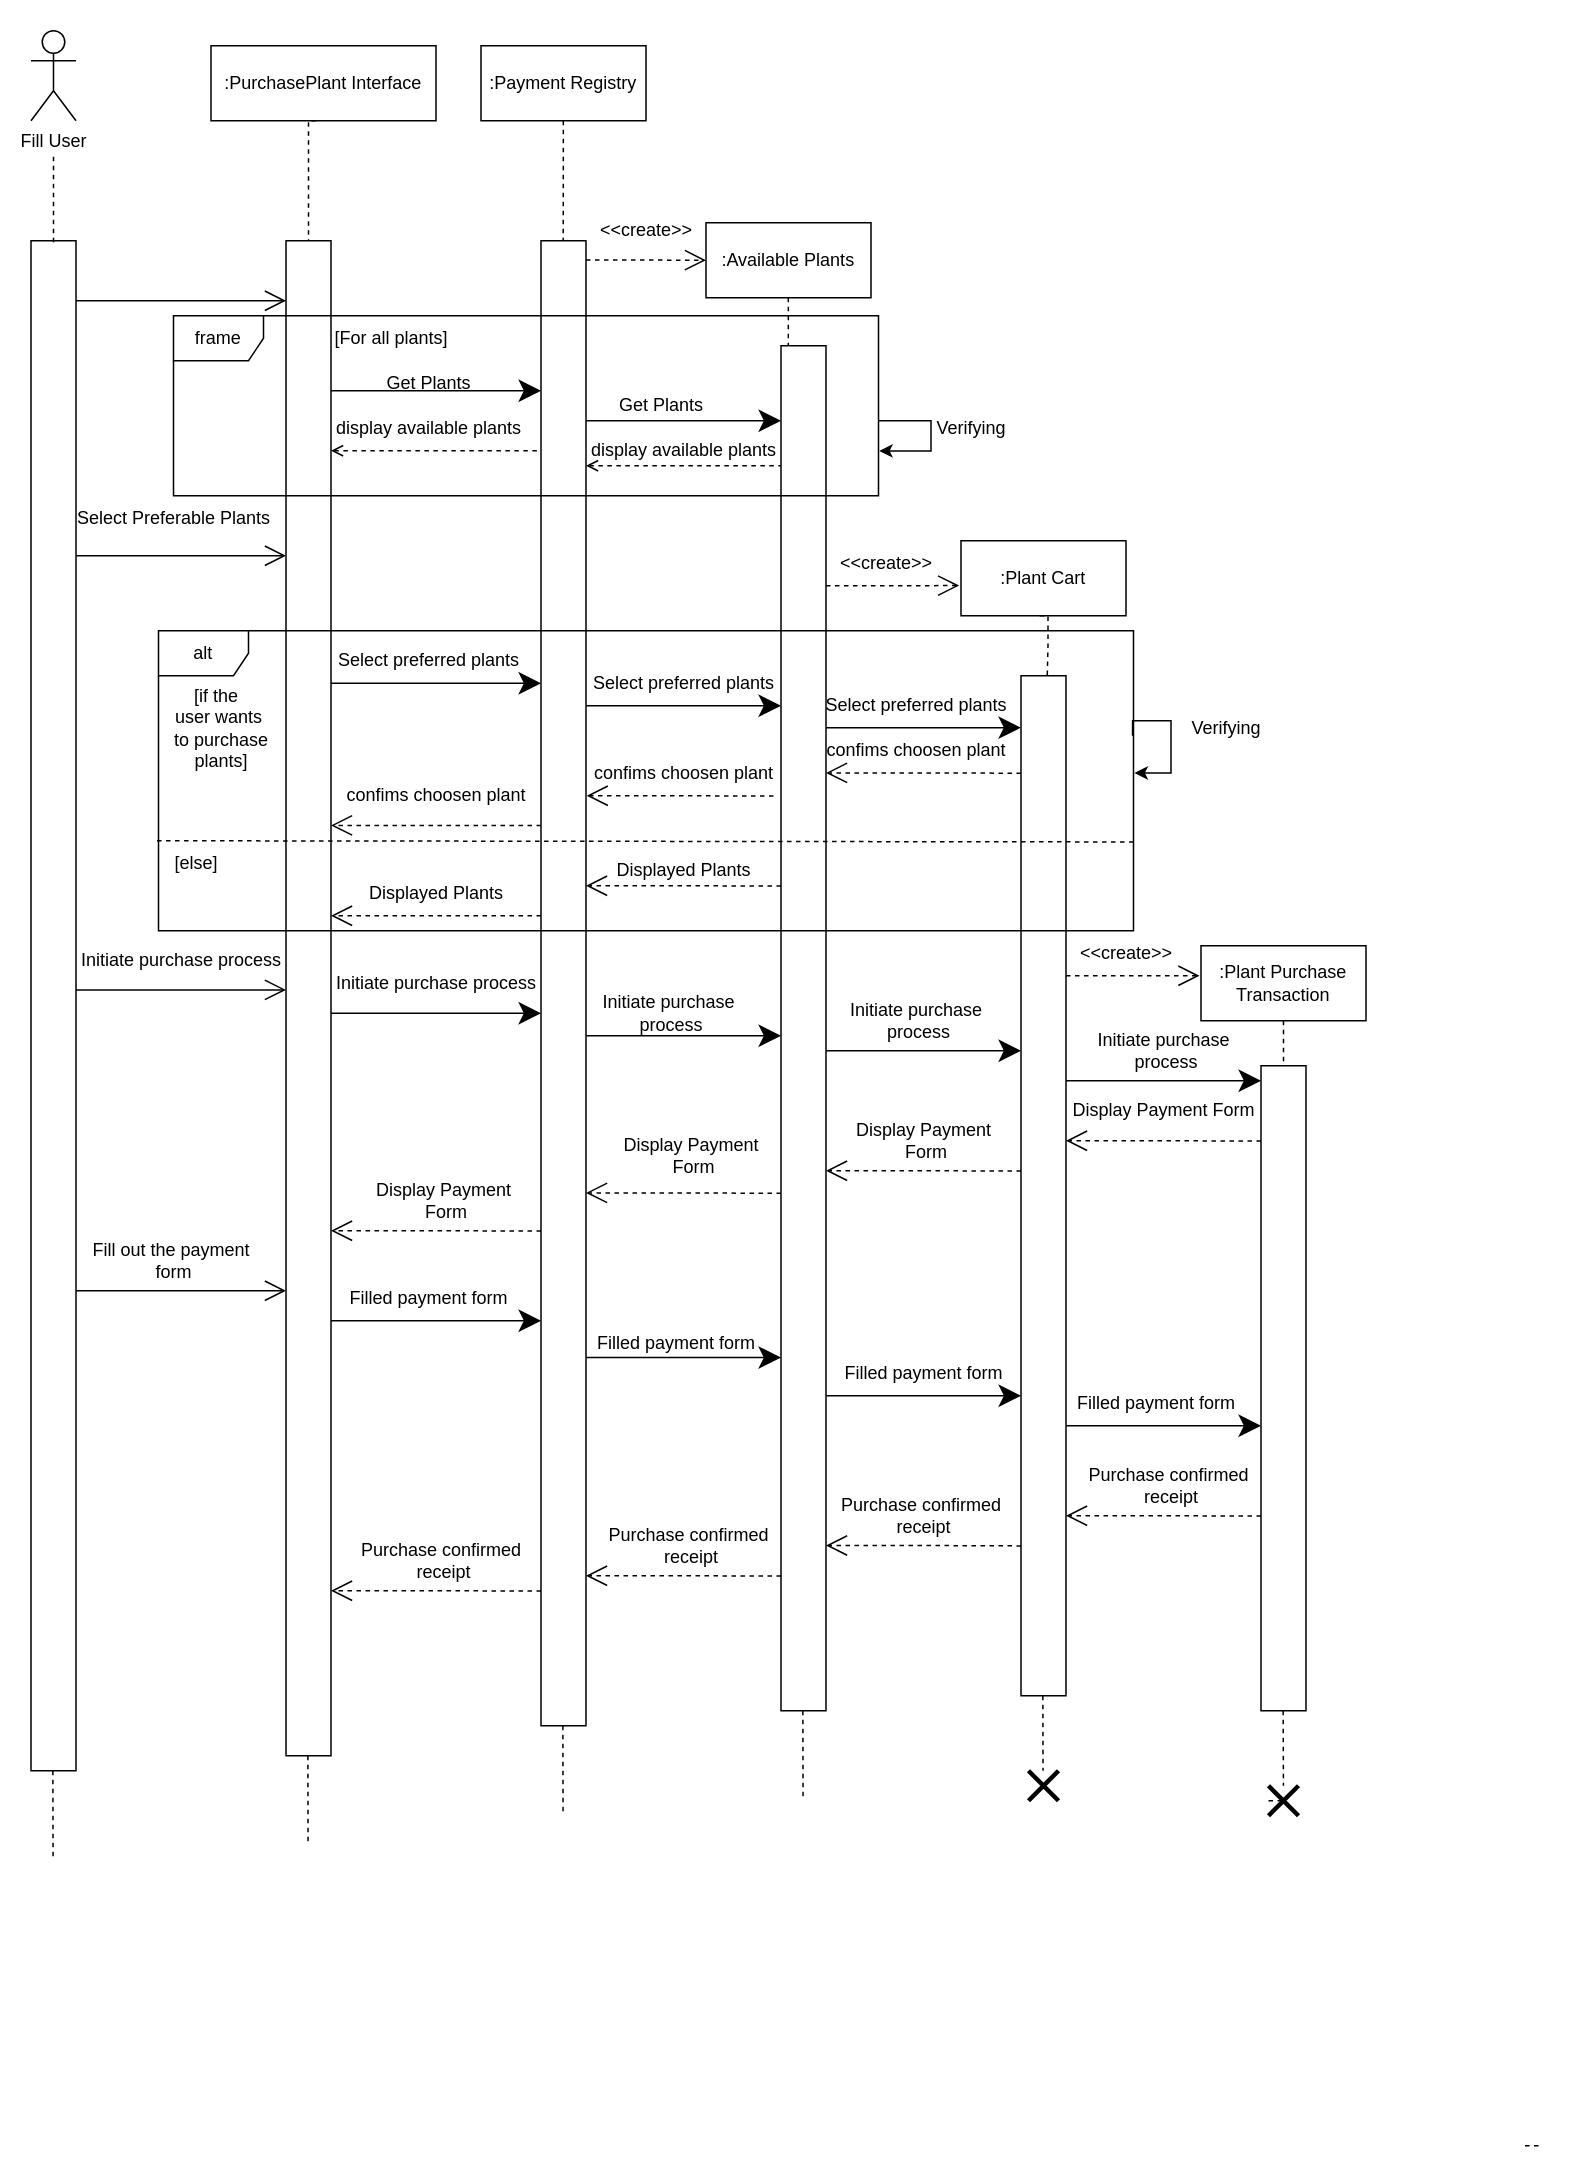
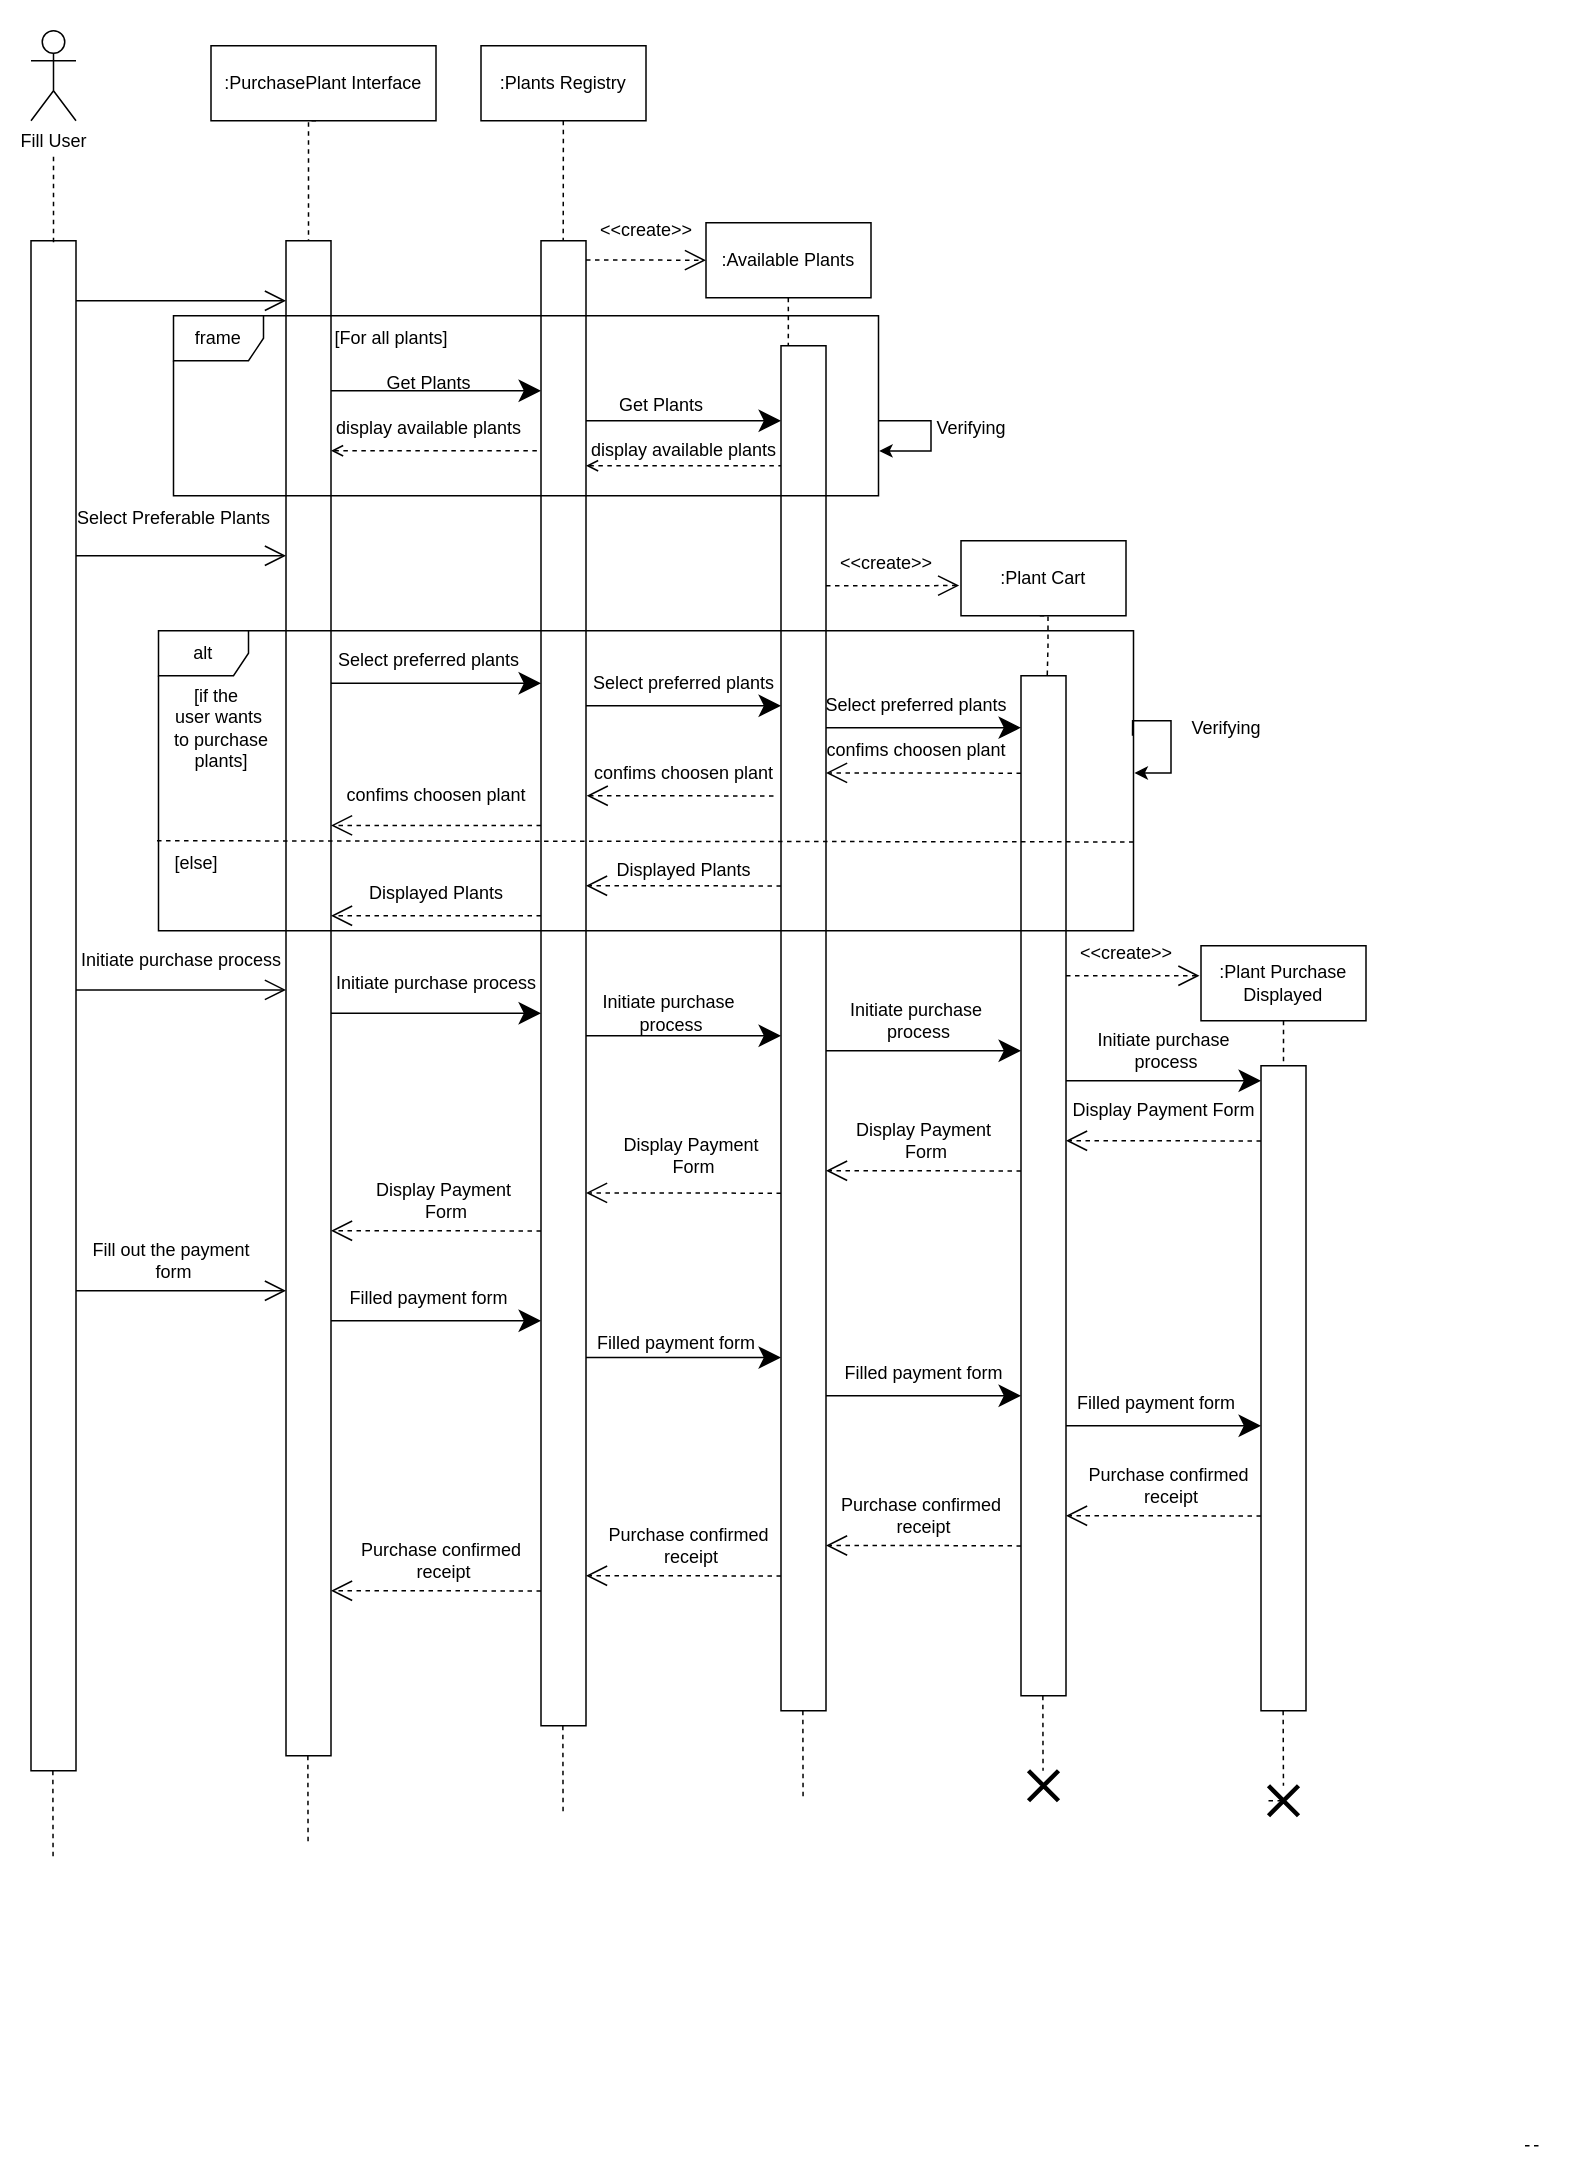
node ":Payment Registry": label ":Payment Registry" -> ":Plants Registry"
node ":Plant Purchase Transaction": label ":Plant Purchase Transaction" -> ":Plant Purchase Displayed"
